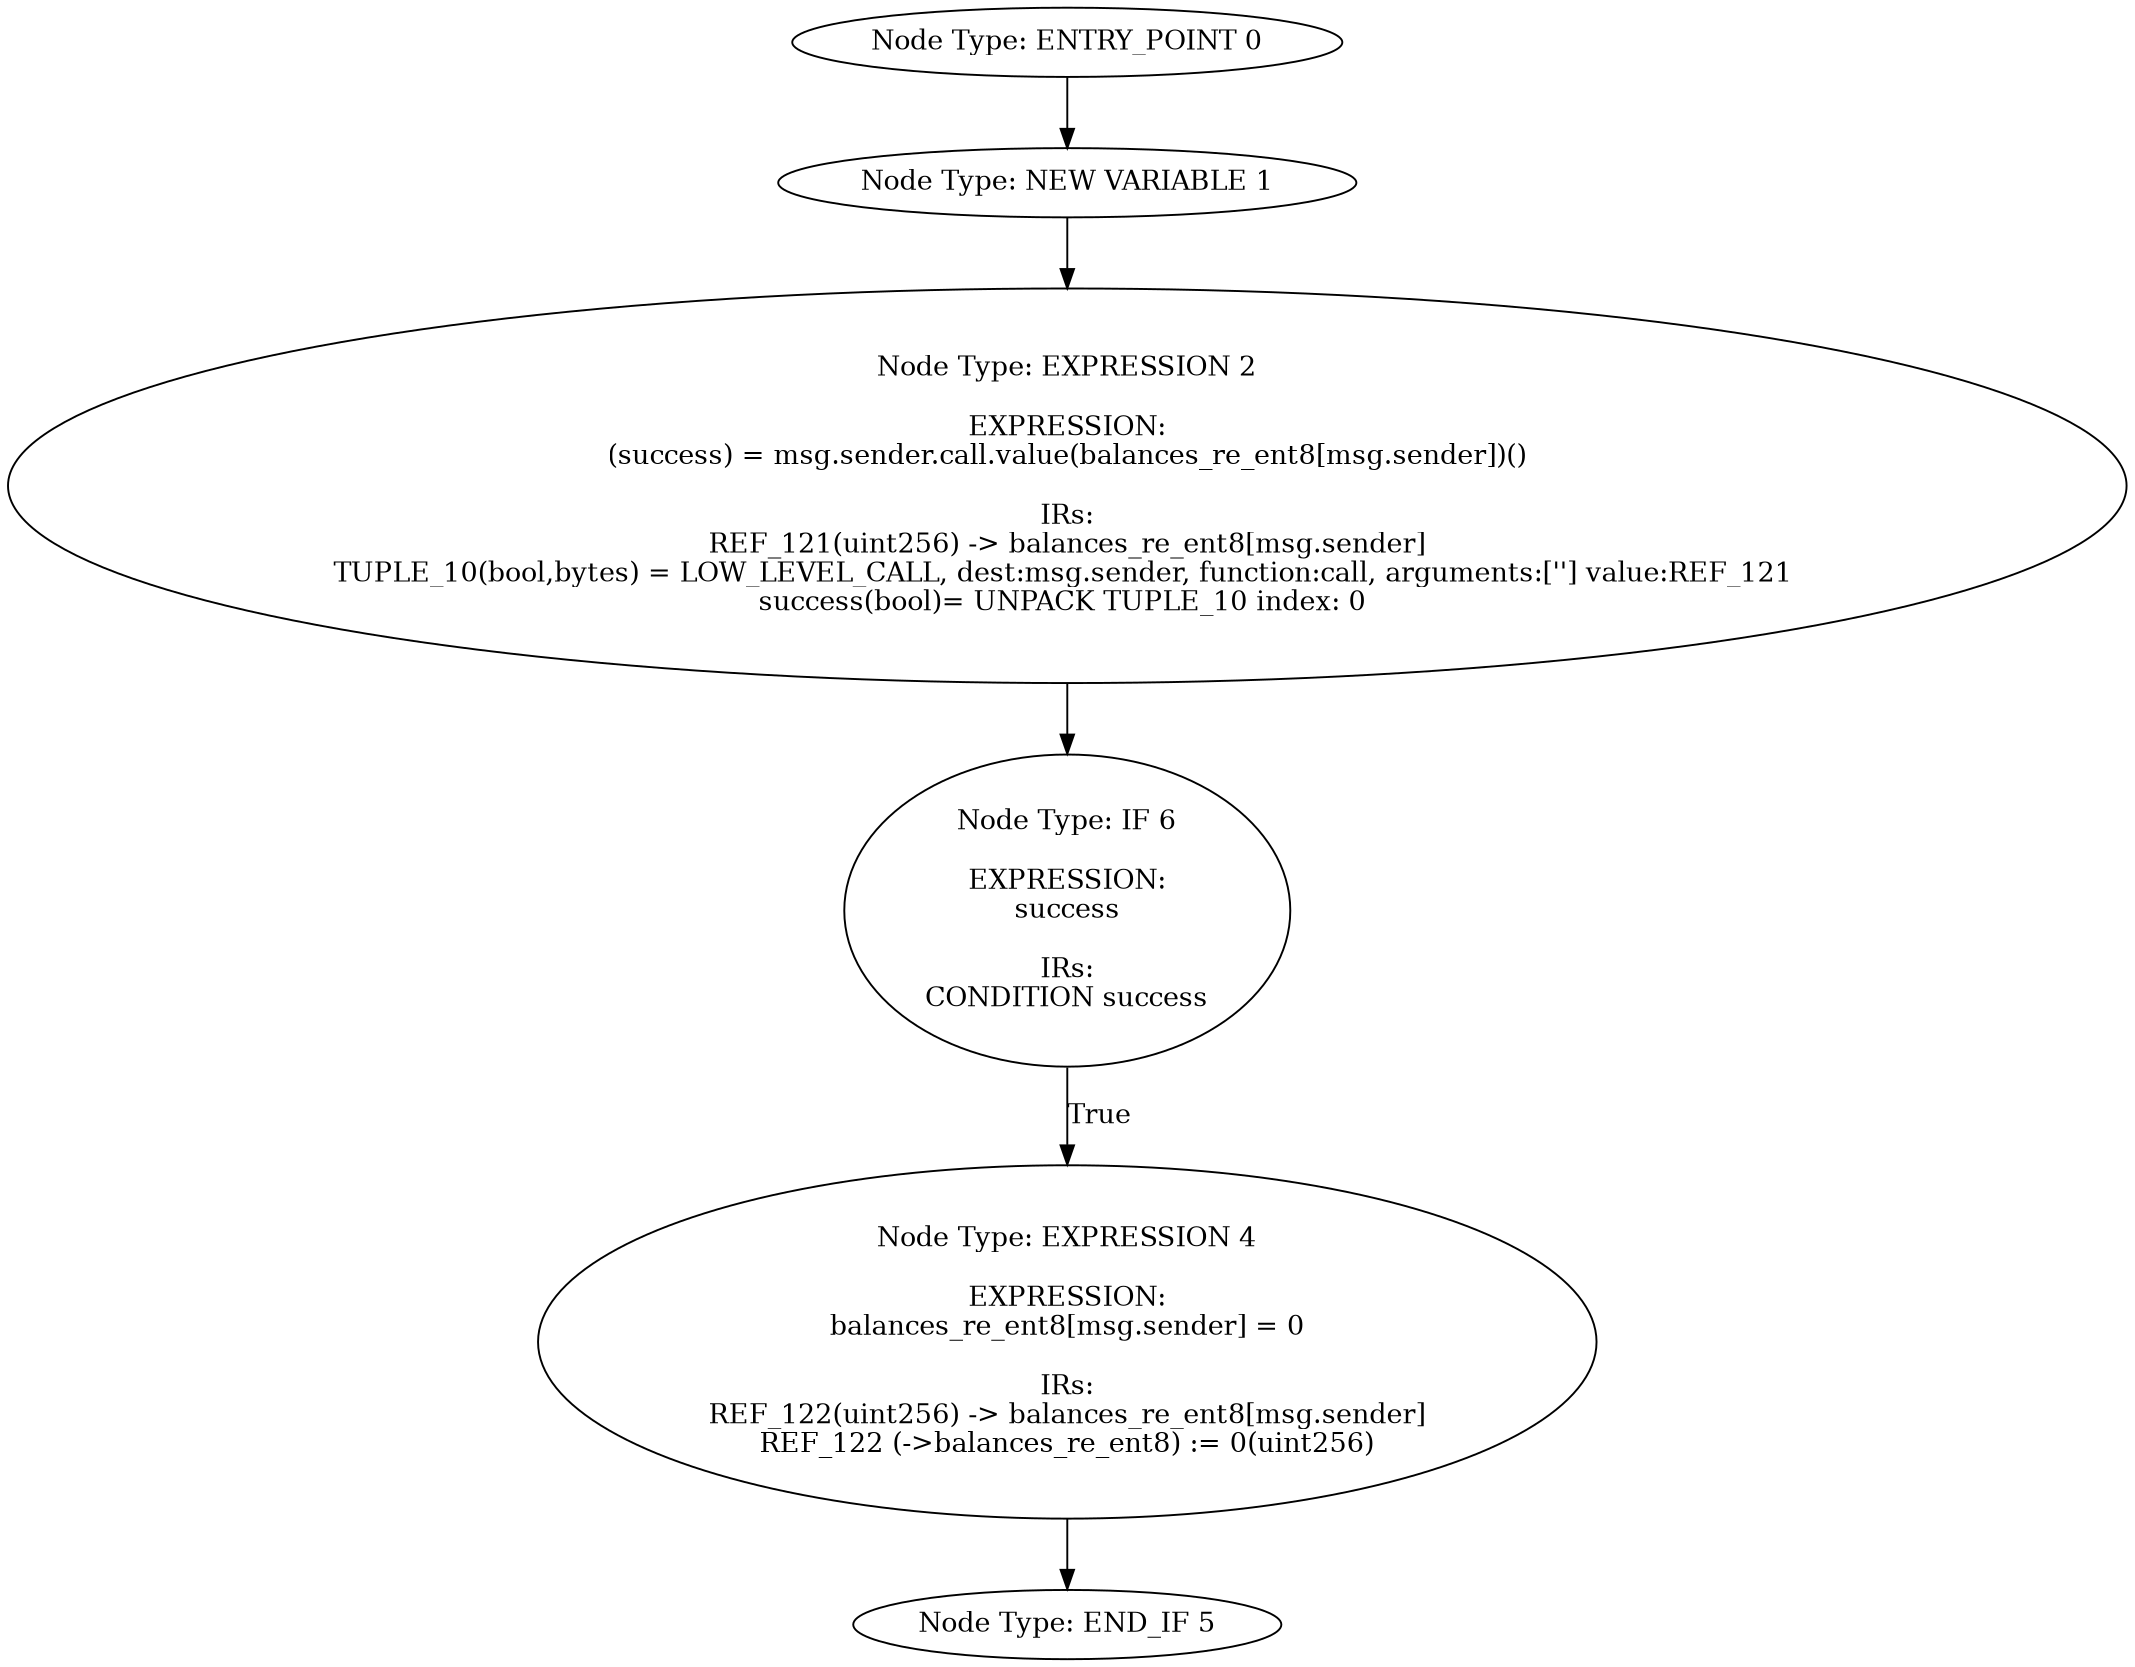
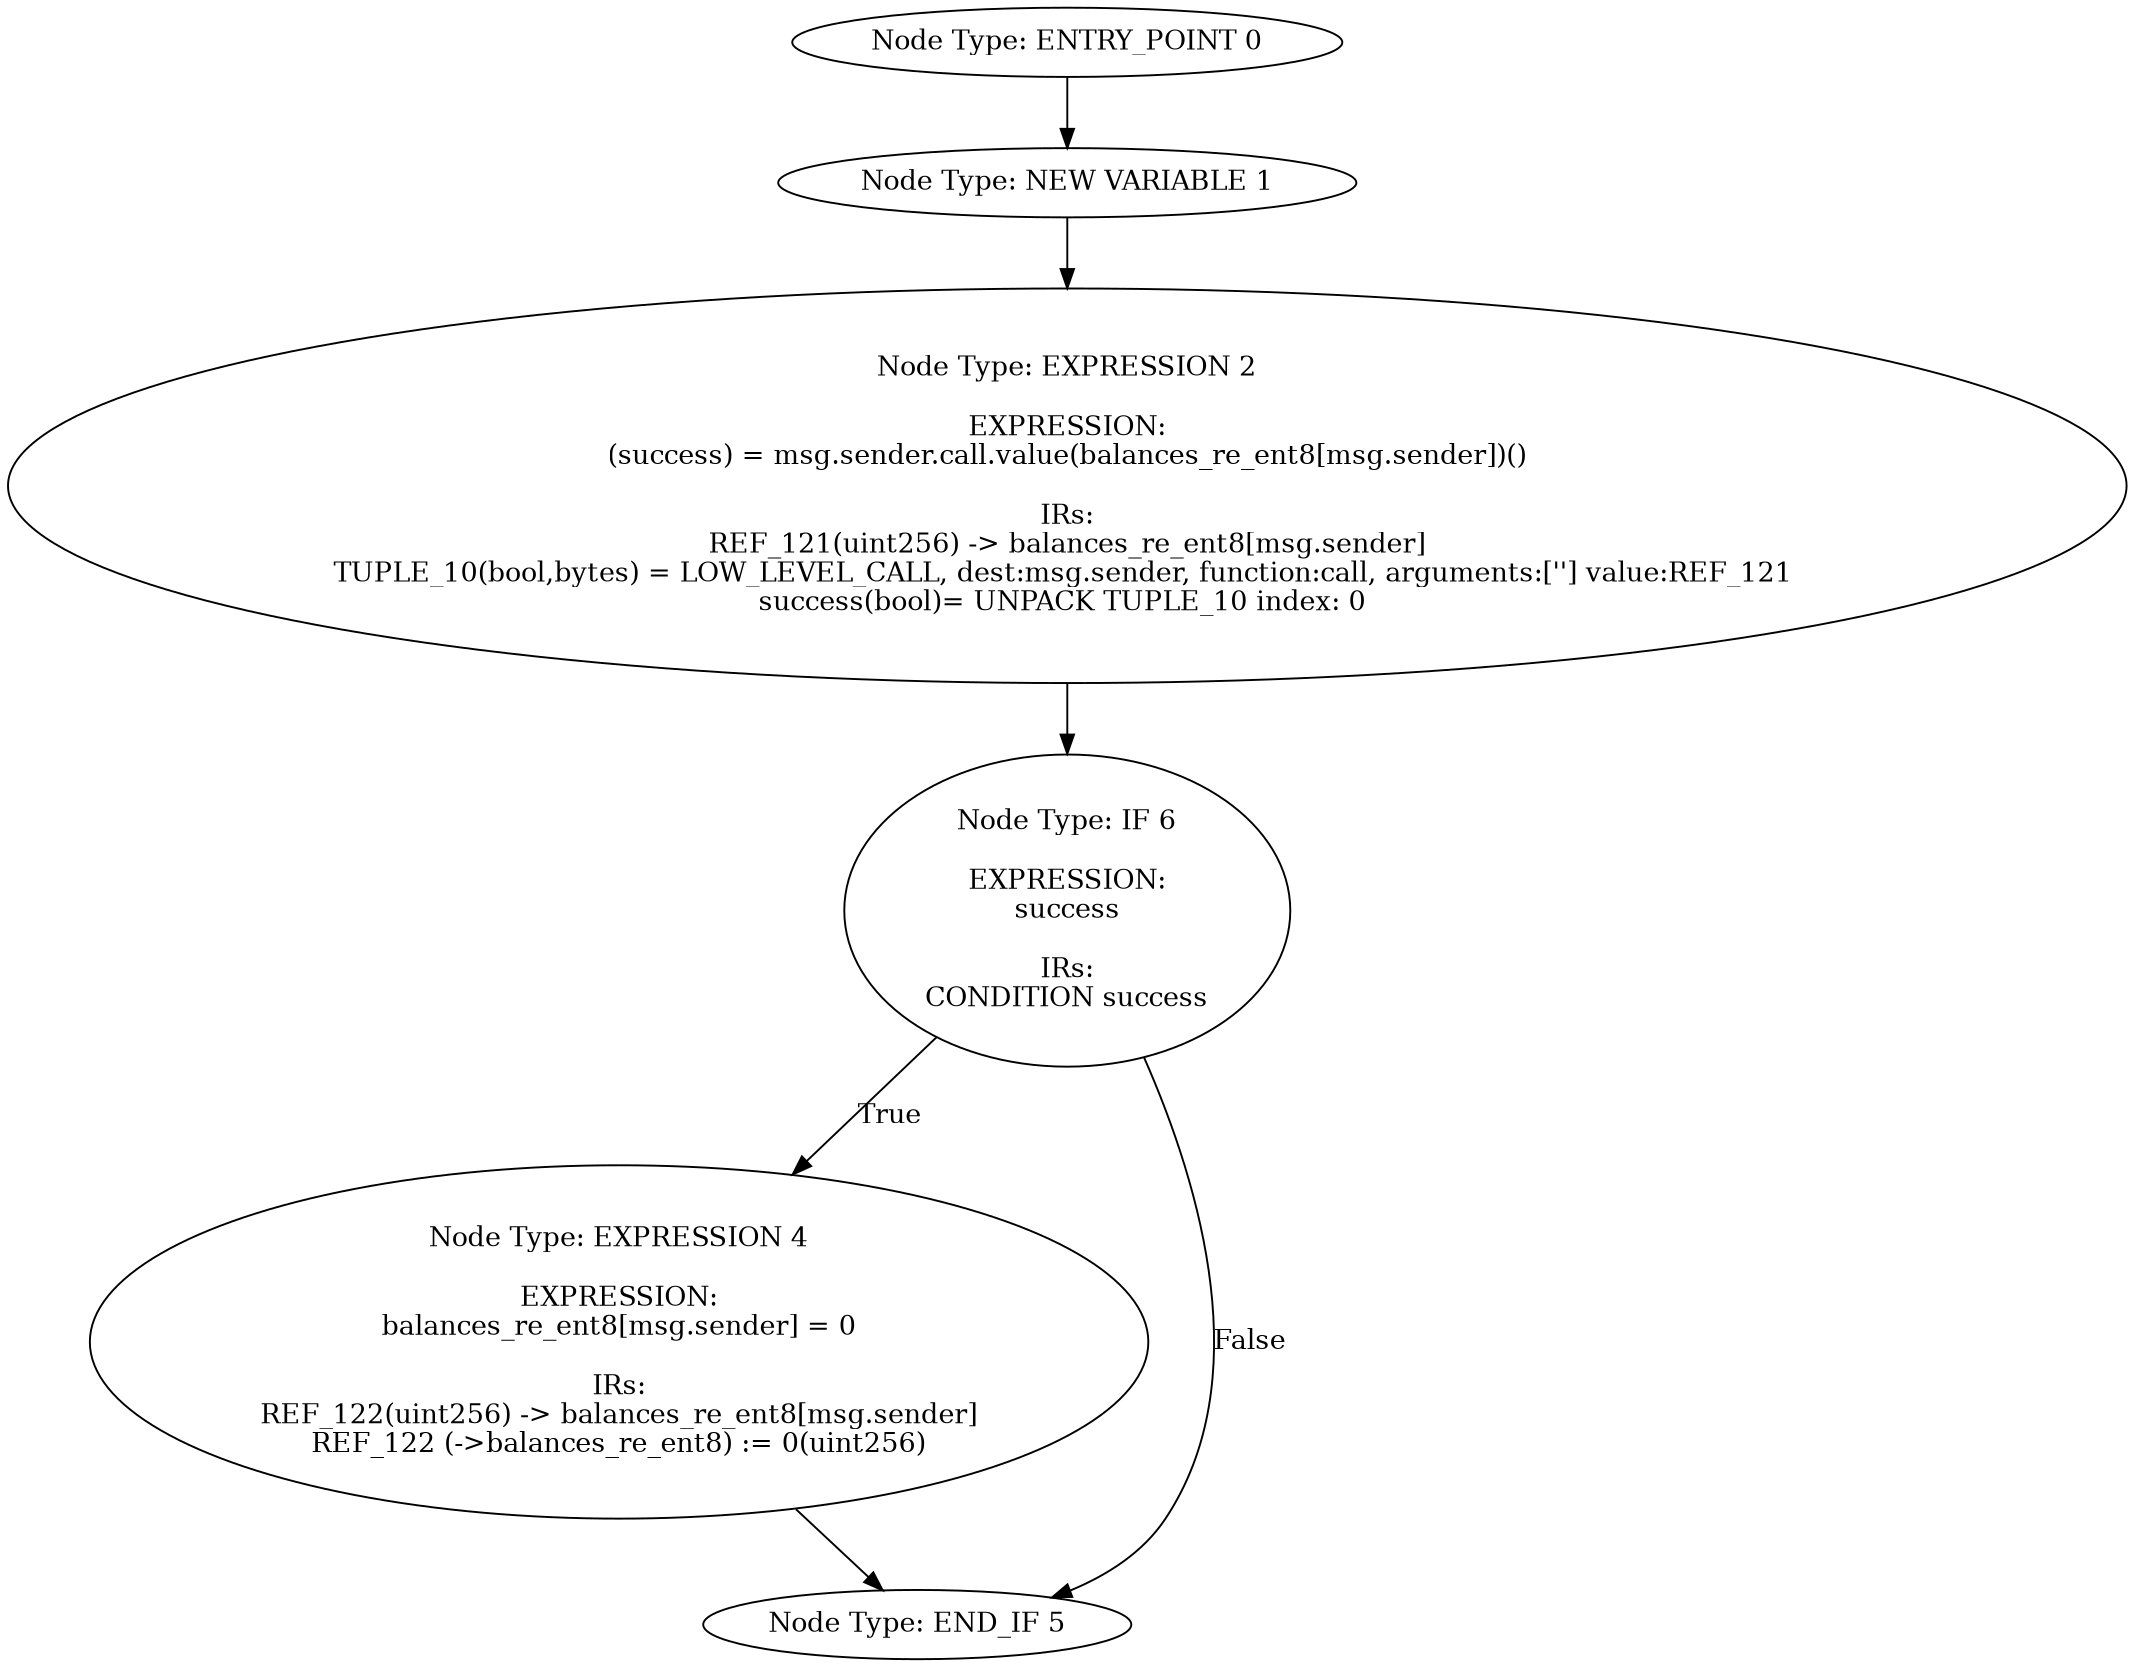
edge "Node Type: IF 6 EXPRESSION: success IRs: CONDITION success" -> "Node Type: END_IF 5": added, label "False"
